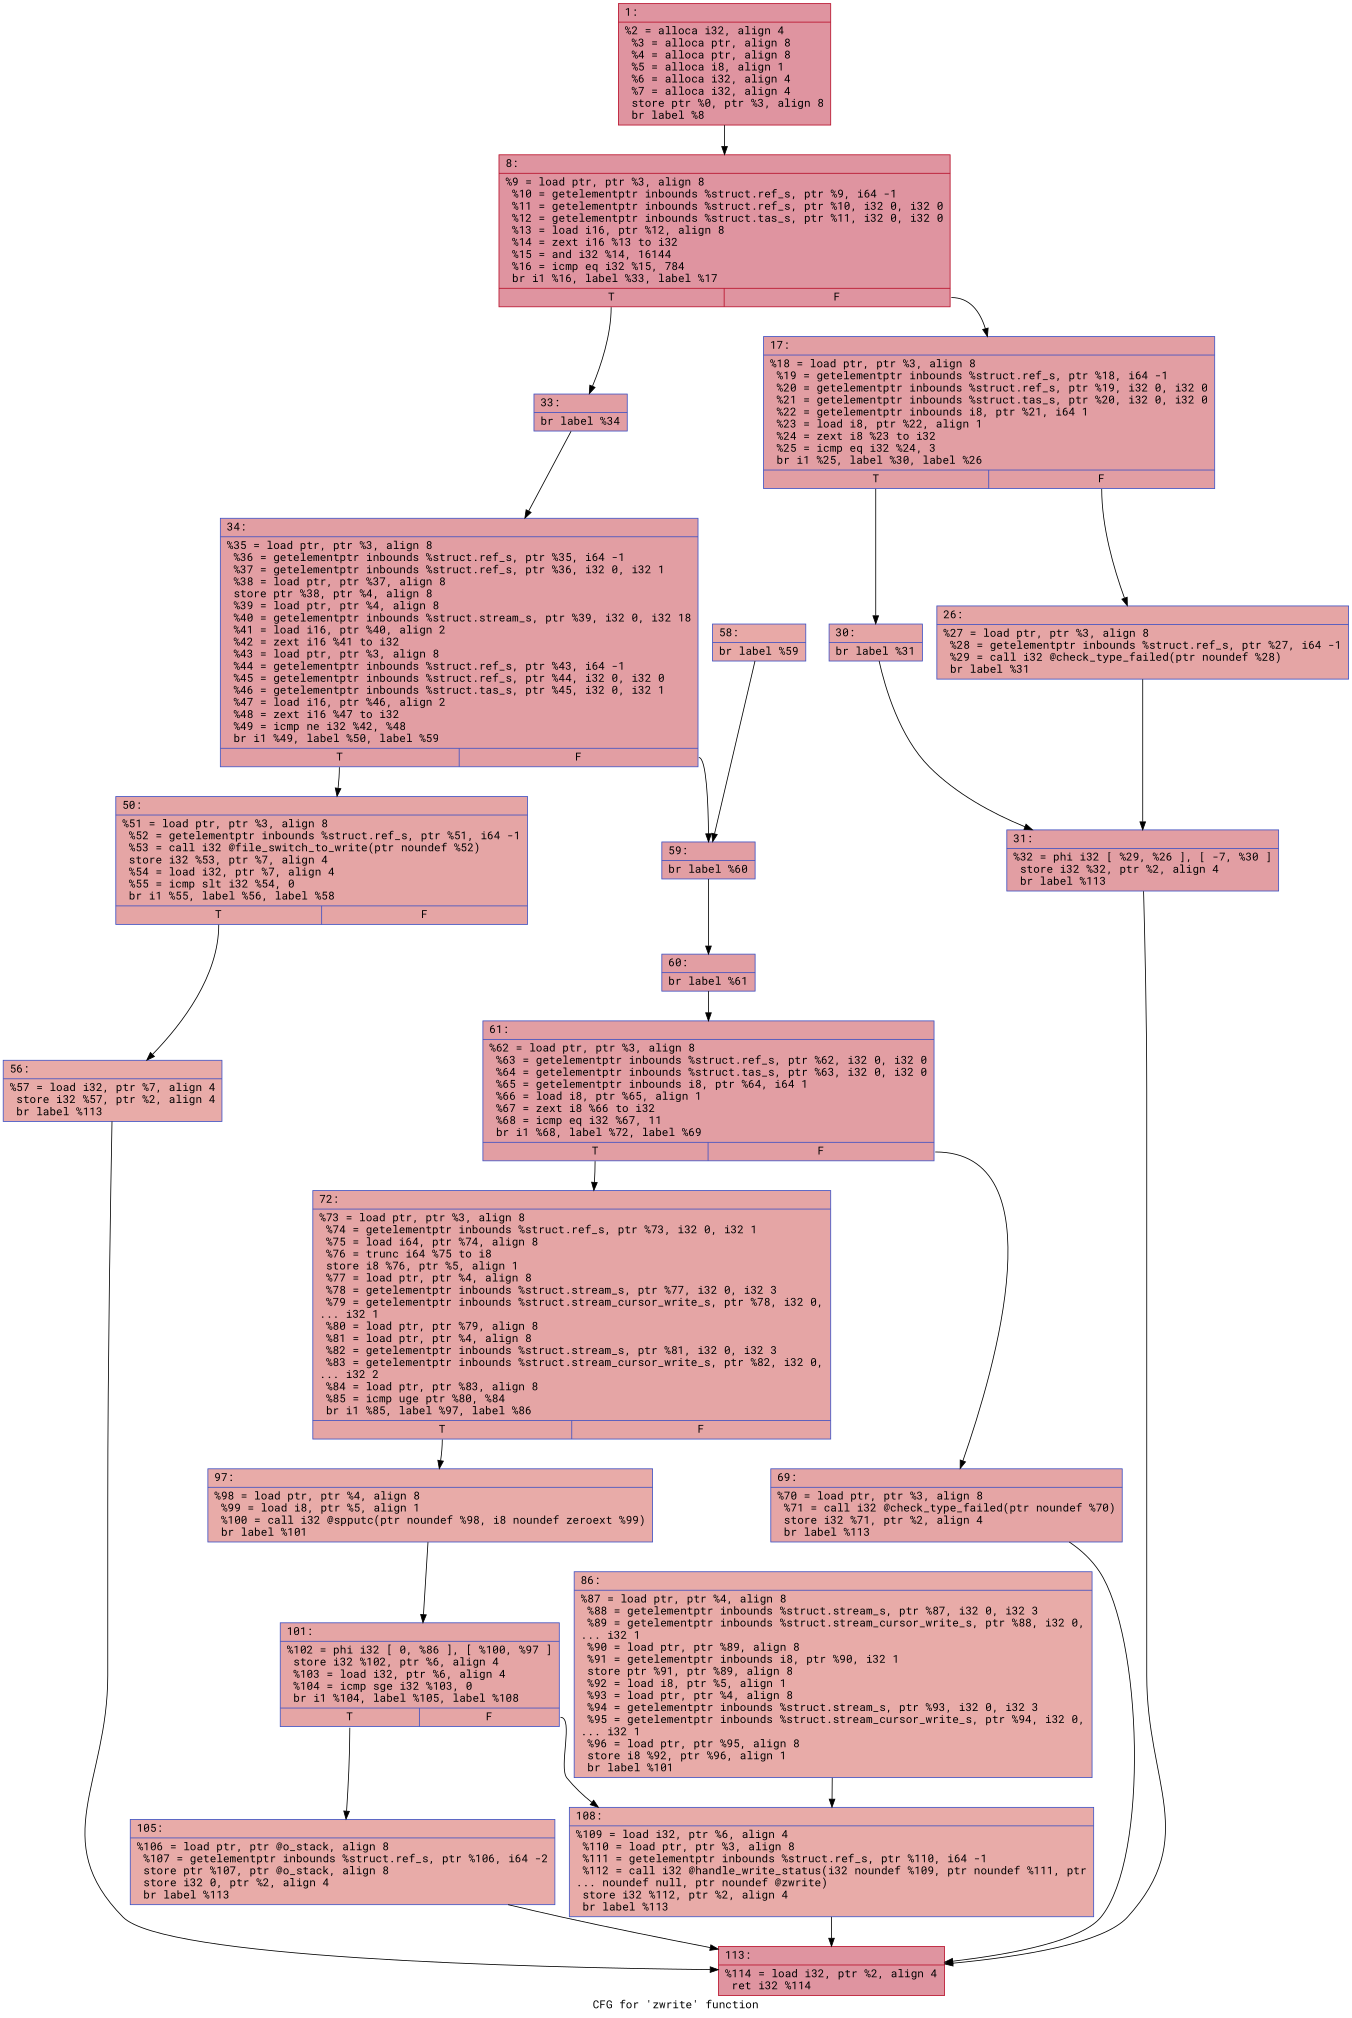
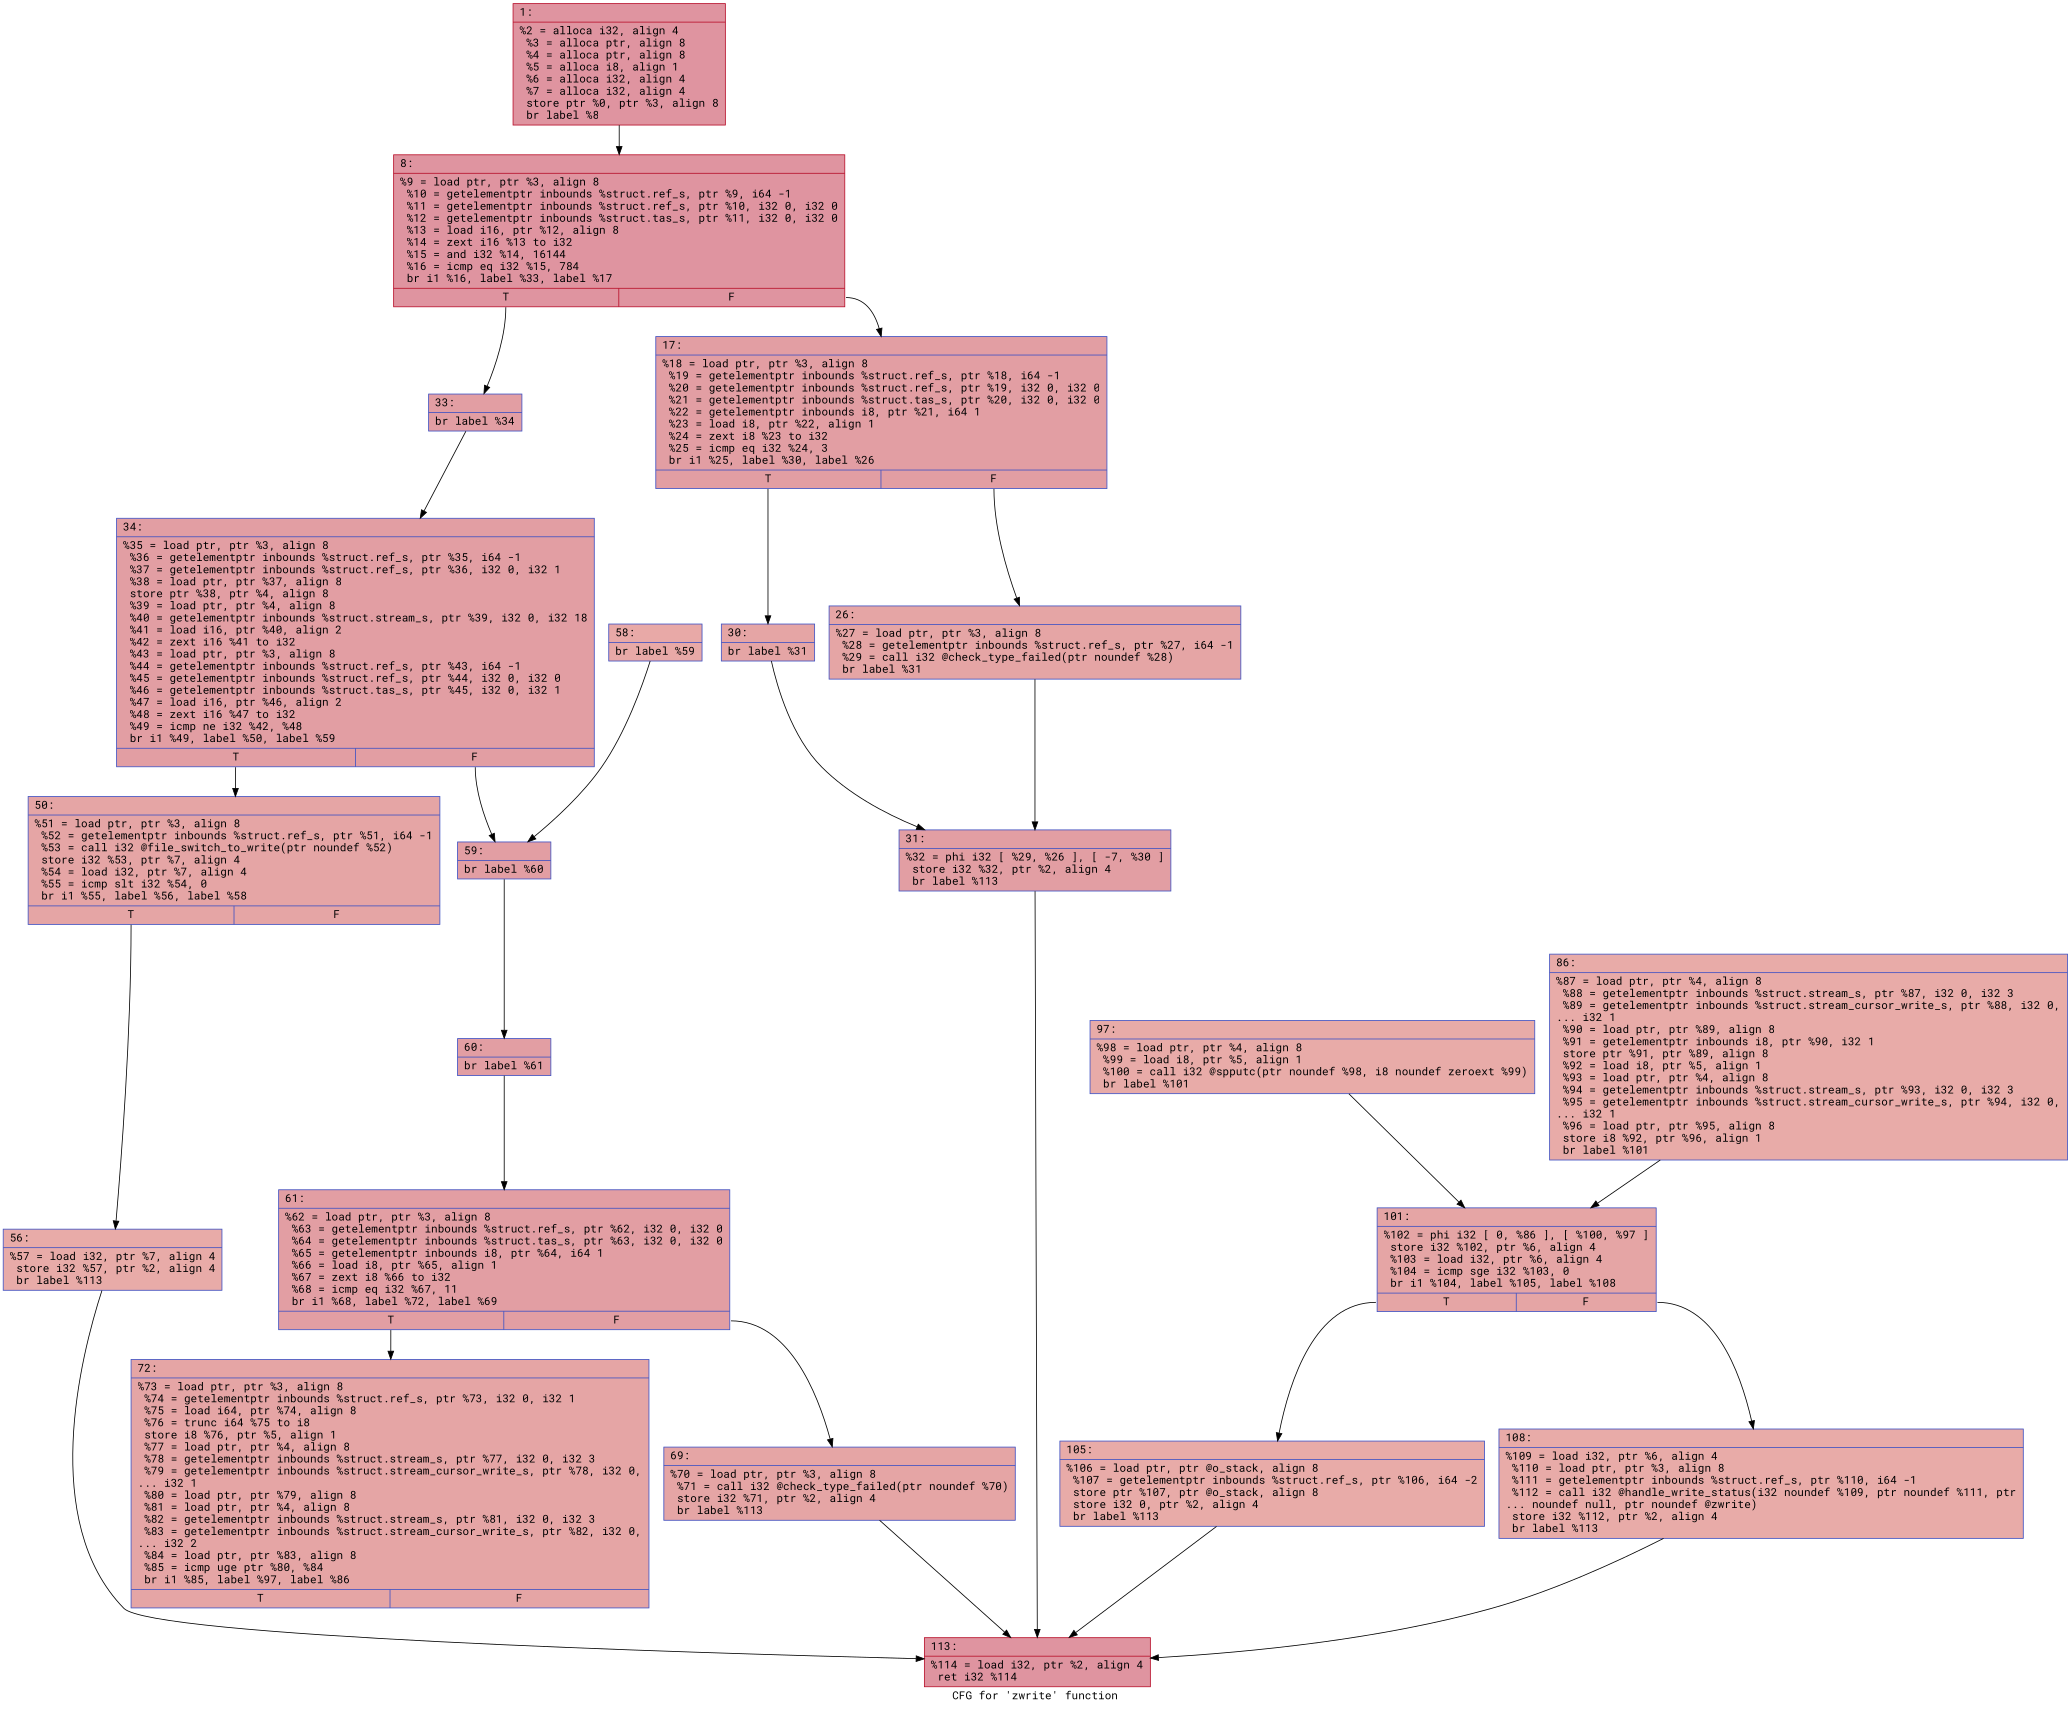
edge "72:" -> "97:": removed
edge "86:" -> "108:": now "86:" -> "101:"
